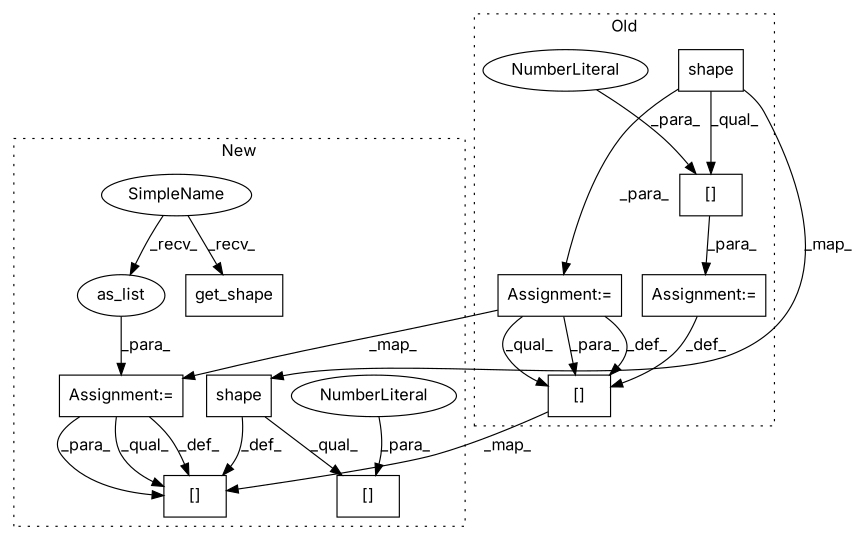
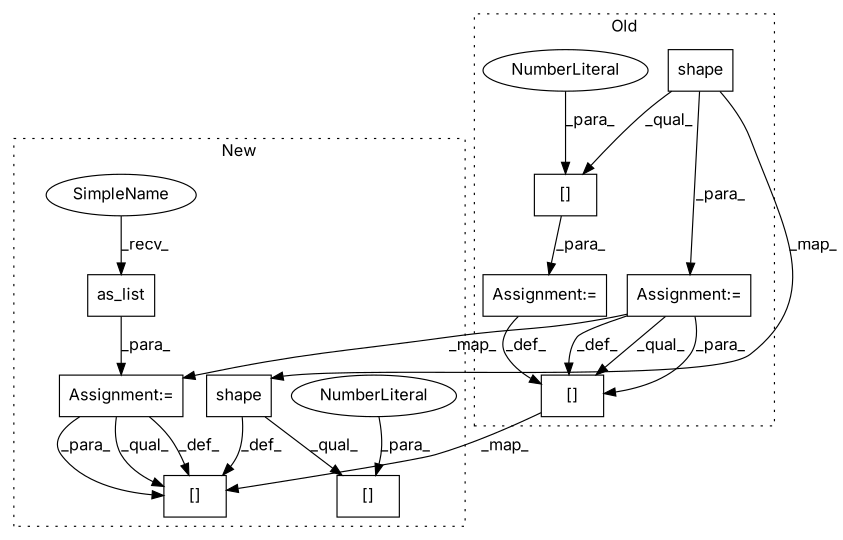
node "as_list": shape ellipse -> box
node "get_shape": removed
